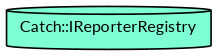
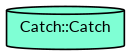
node "Catch::IReporterRegistry": label "Catch::IReporterRegistry" -> "Catch::Catch"
